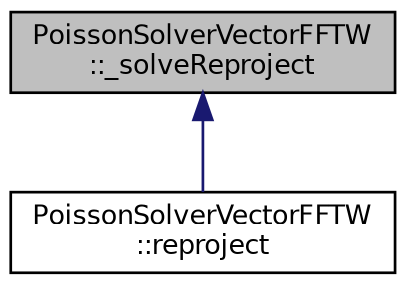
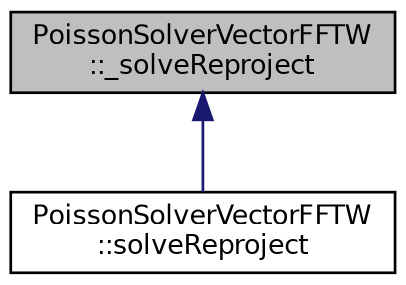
node "PoissonSolverVectorFFTW ::reproject": label "PoissonSolverVectorFFTW ::reproject" -> "PoissonSolverVectorFFTW ::solveReproject"
